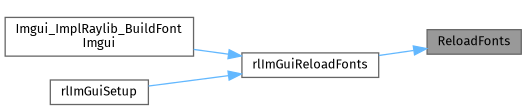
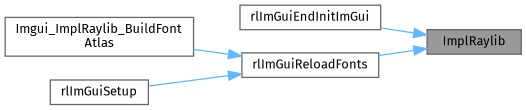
node "rlImGuiEndInitImGui": added
node "Imgui_ImplRaylib_BuildFont Imgui": label "Imgui_ImplRaylib_BuildFont Imgui" -> "Imgui_ImplRaylib_BuildFont Atlas"
node "ReloadFonts": label "ReloadFonts" -> "ImplRaylib"
